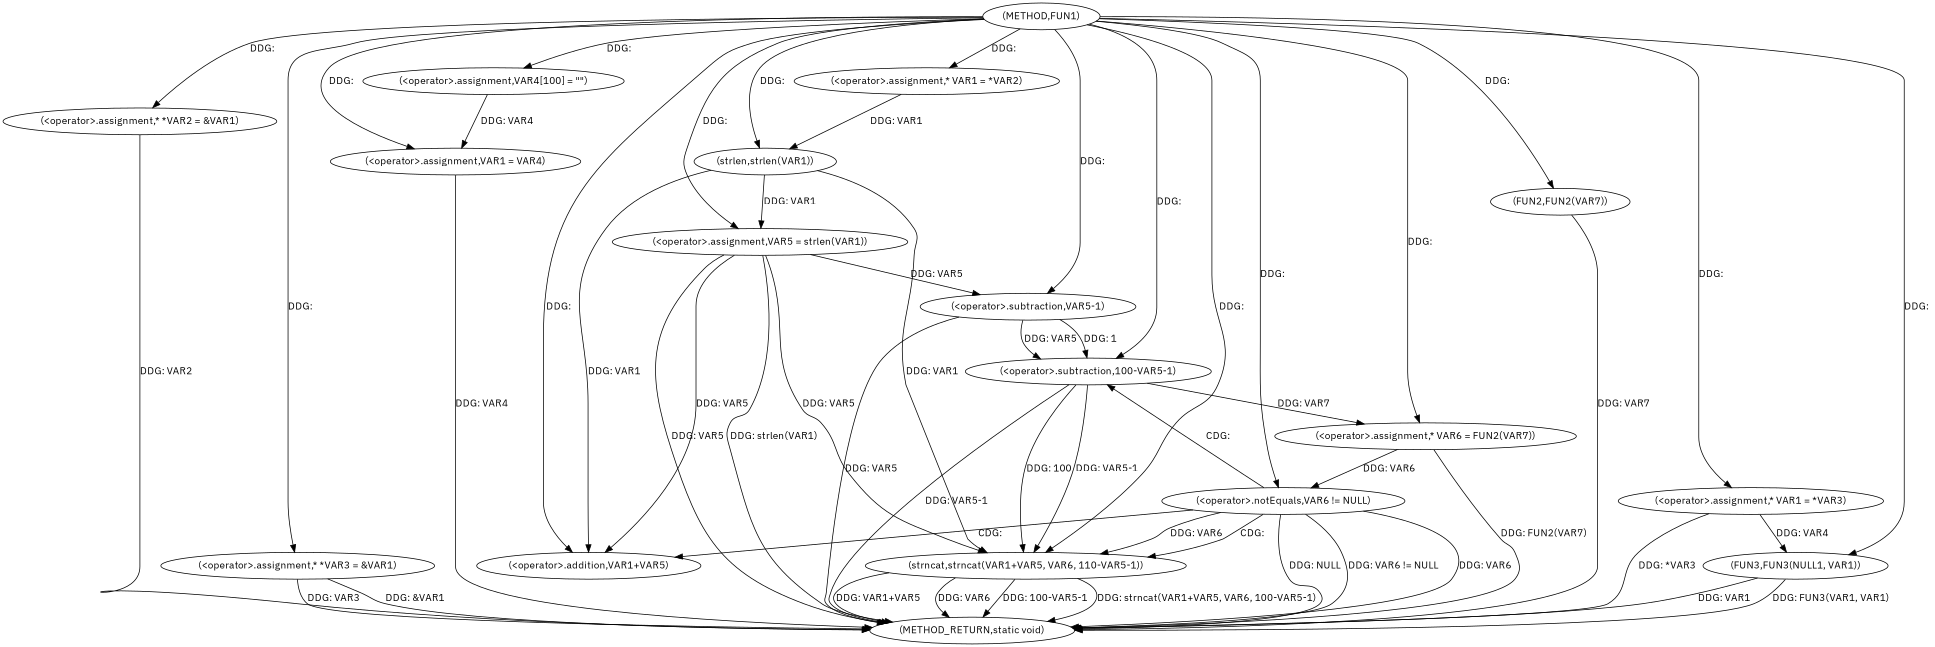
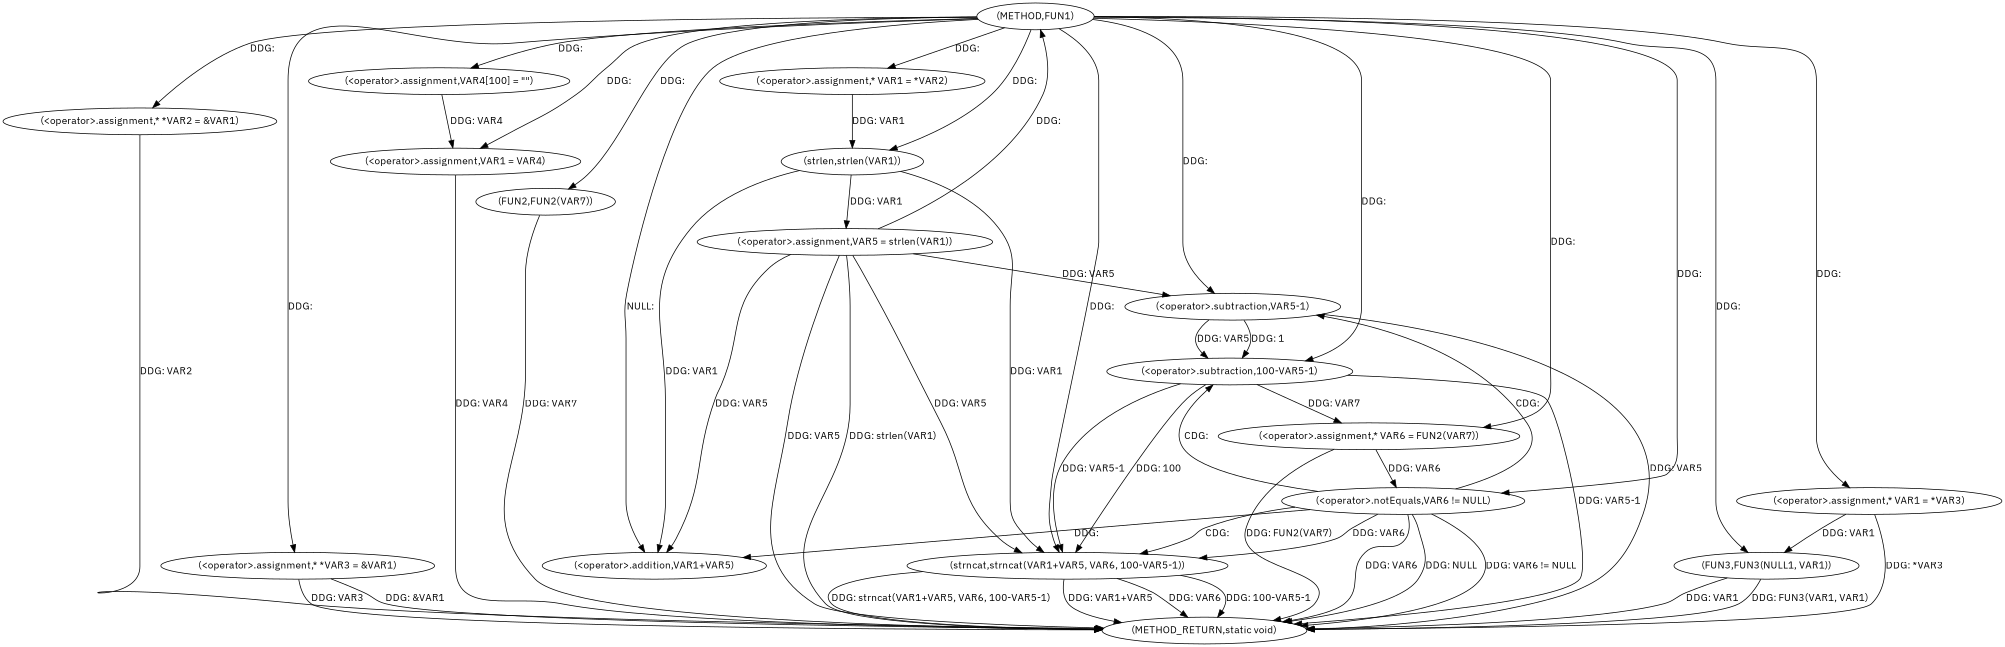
edge "(METHOD,FUN1)" -> "(<operator>.assignment,VAR5 = strlen(VAR1))": reversed
edge "(METHOD,FUN1)" -> "(<operator>.addition,VAR1+VAR5)": label "DDG: " -> "NULL: "
edge "(<operator>.notEquals,VAR6 != NULL)" -> "(<operator>.subtraction,VAR5-1)": added, label "CDG:"
edge "(<operator>.notEquals,VAR6 != NULL)" -> "(<operator>.addition,VAR1+VAR5)": label "CDG: " -> "DDG: "
edge "(<operator>.assignment,* VAR1 = *VAR3)" -> "(FUN3,FUN3(NULL1, VAR1))": label "DDG: VAR4" -> "DDG: VAR1"
node "(strncat,strncat(VAR1+VAR5, VAR6, 110-VAR5-1))": label "(strncat,strncat(VAR1+VAR5, VAR6, 110-VAR5-1))" -> "(strncat,strncat(VAR1+VAR5, VAR6, 100-VAR5-1))"
